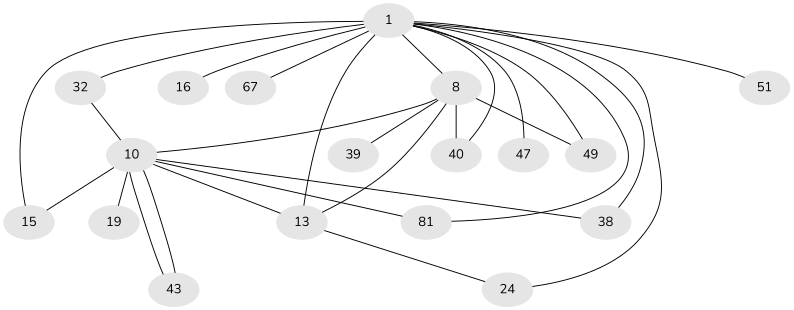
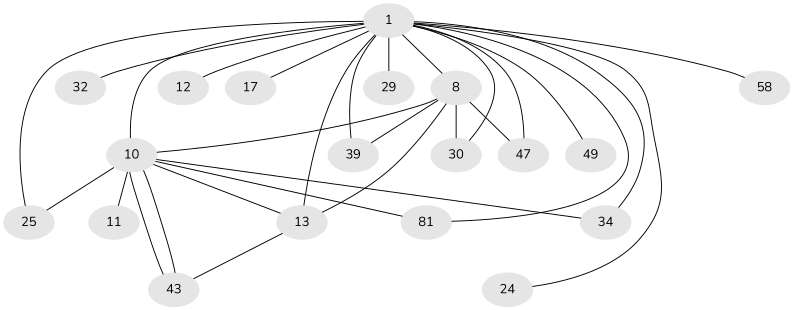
edge "1" -- "39": added
node "16": label "16" -> "12"
node "67": label "67" -> "17"
node "29": added
node "51": label "51" -> "58"
edge "8" -- "49": now "8" -- "47"
edge "32" -- "10": now "1" -- "10"
node "40": label "40" -> "30"
node "15": label "15" -> "25"
node "19": label "19" -> "11"
node "38": label "38" -> "34"
edge "13" -- "24": now "13" -- "43"
